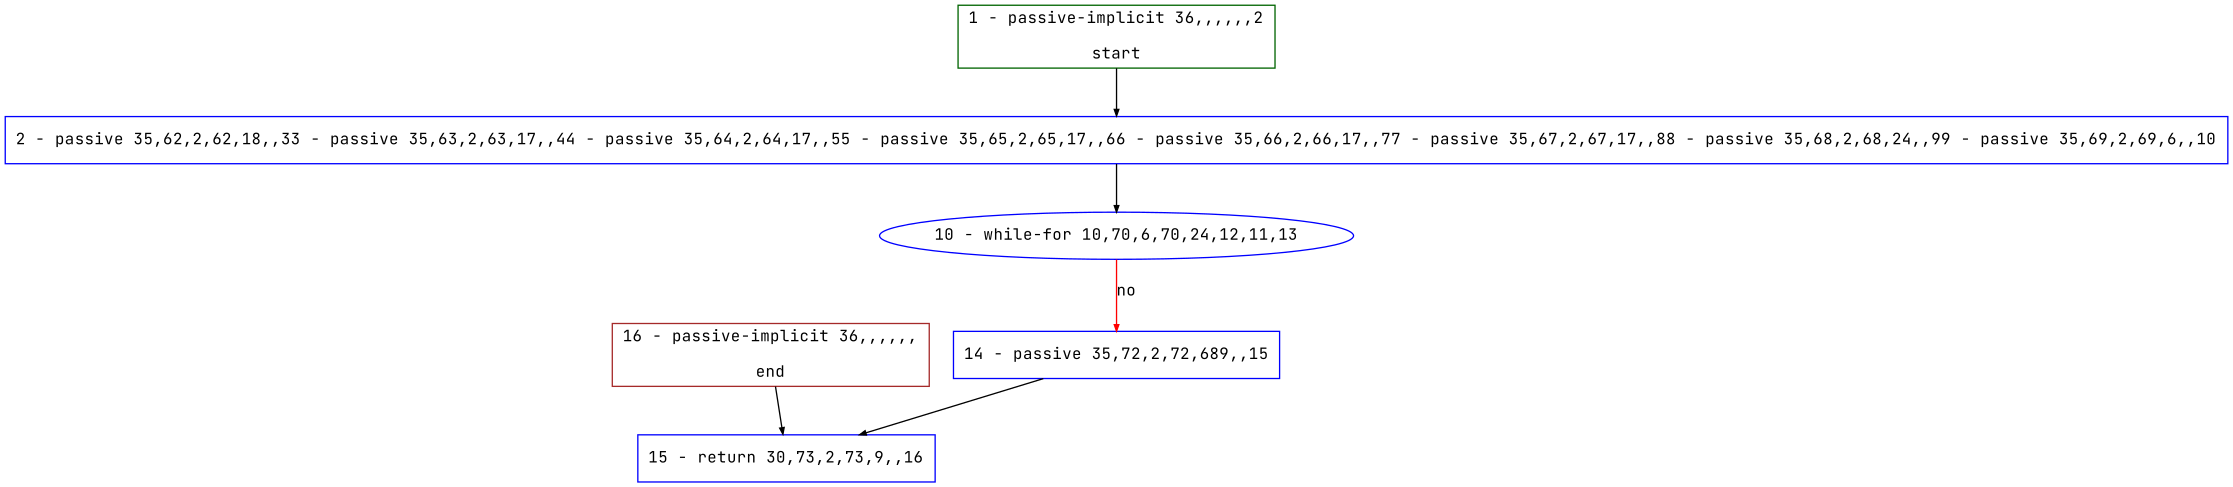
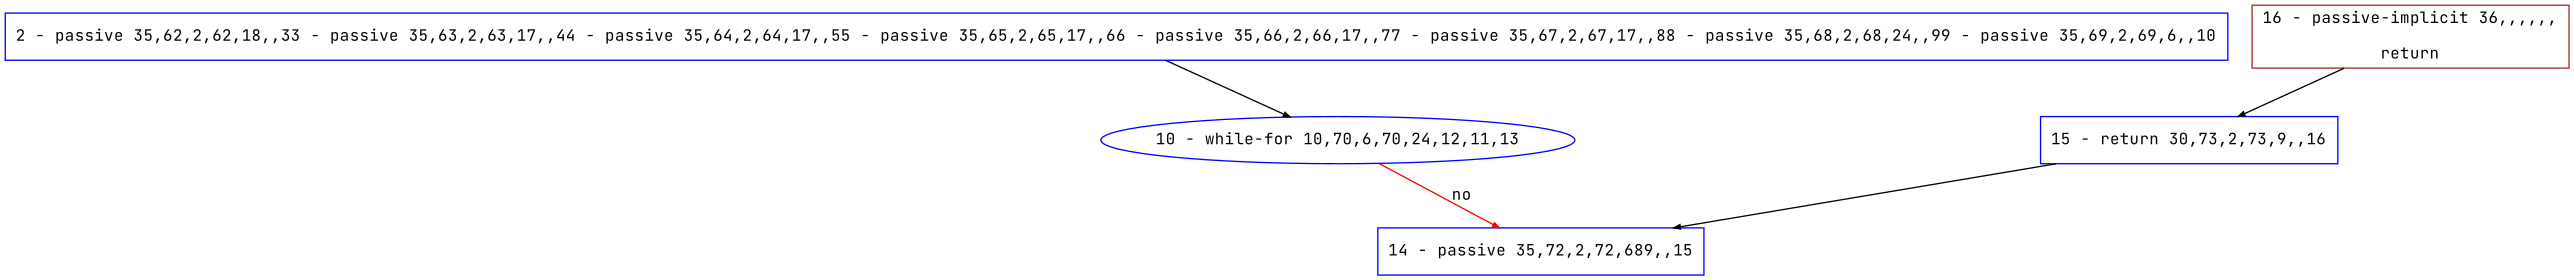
node "1 - passive-implicit 36,,,,,,2 start": removed
node "16 - passive-implicit 36,,,,,, end": label "16 - passive-implicit 36,,,,,, end" -> "16 - passive-implicit 36,,,,,, return"
edge "14 - passive 35,72,2,72,689,,15" -> "15 - return 30,73,2,73,9,,16": reversed
